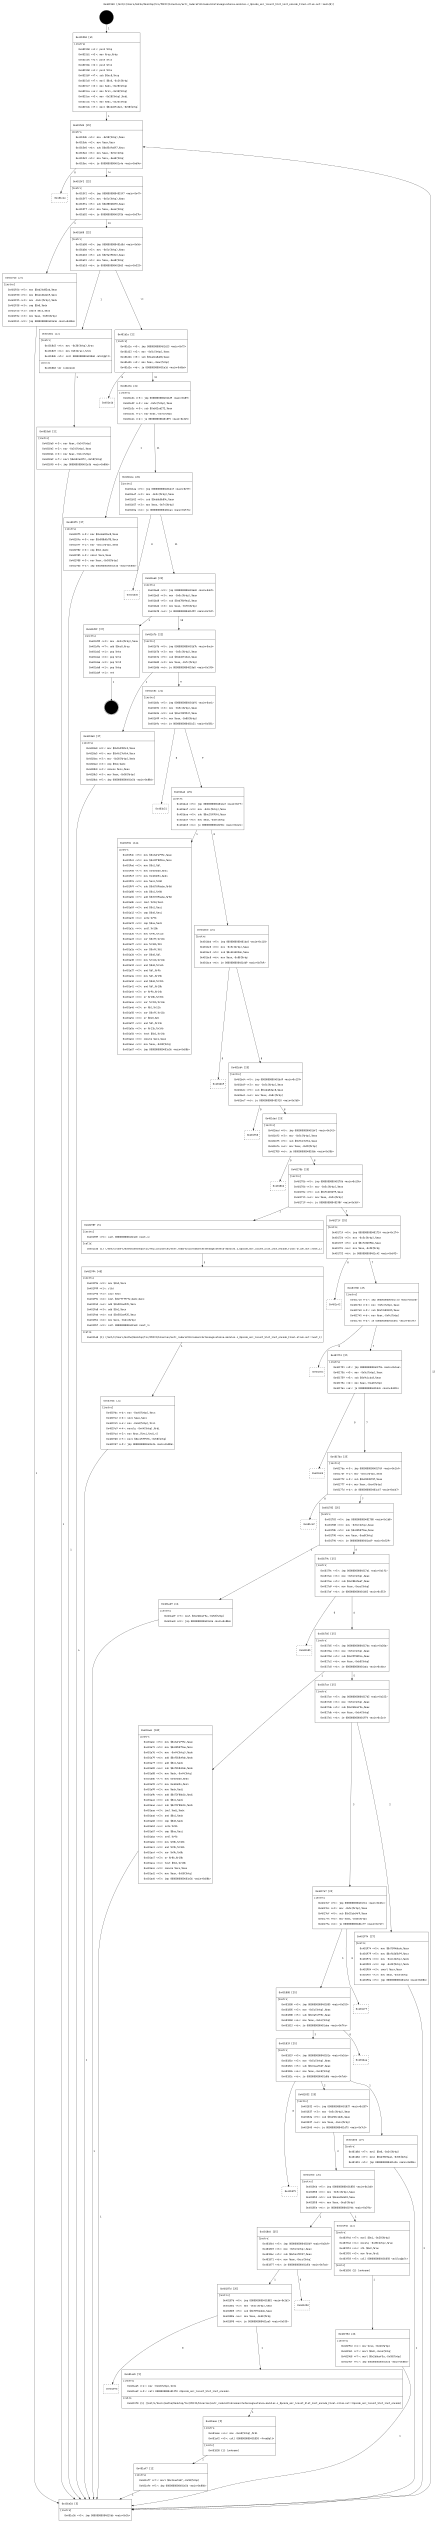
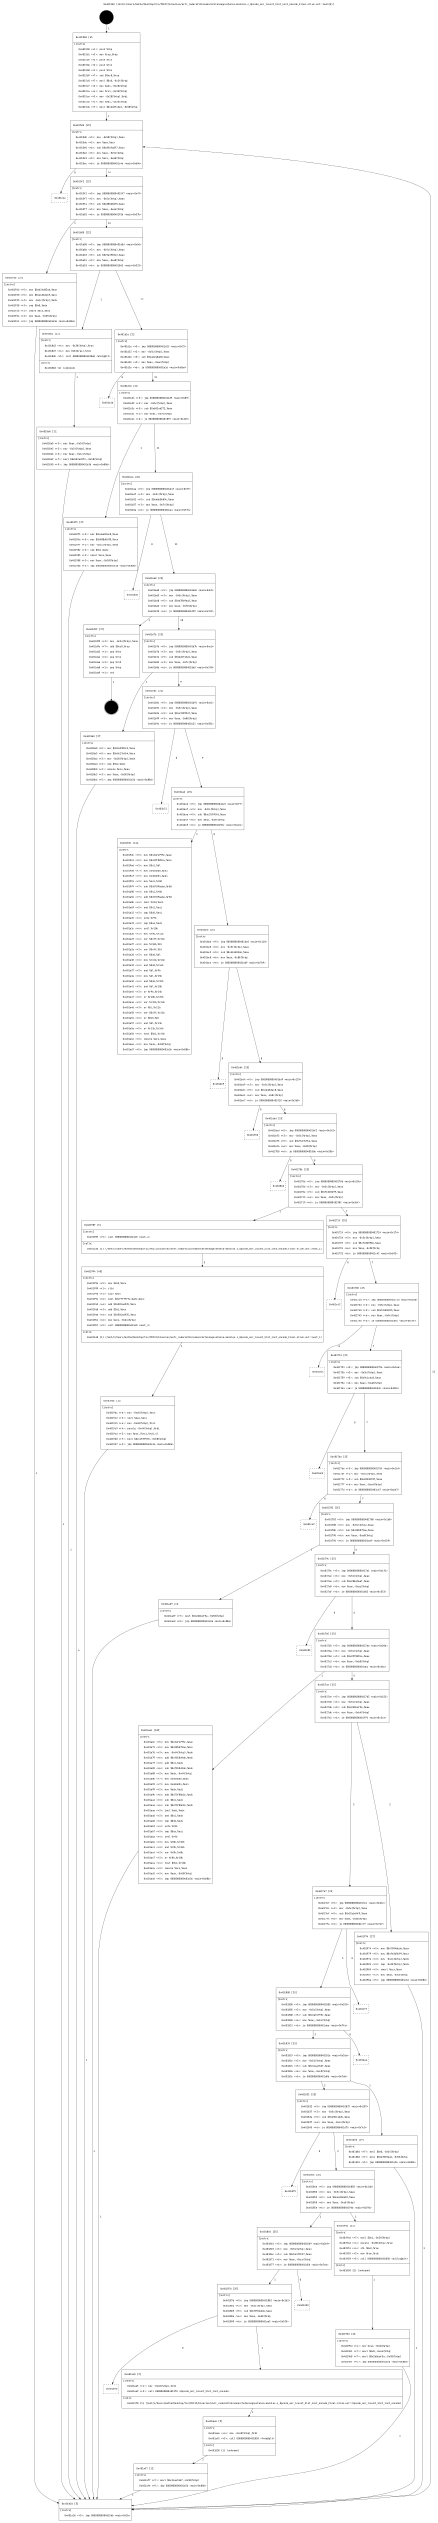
edge "0x401819 [25]" -> "0x401d75": now "0x401832 [25]" -> "0x401d75"
